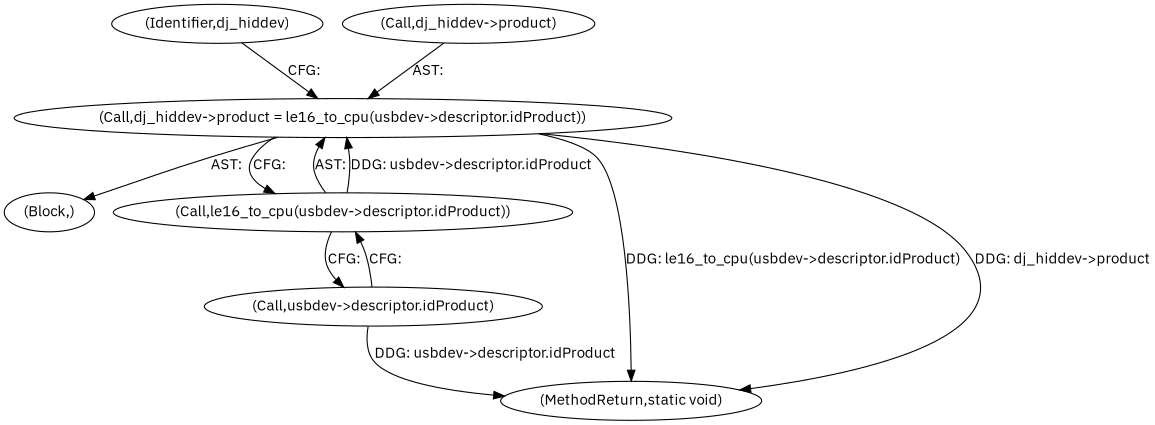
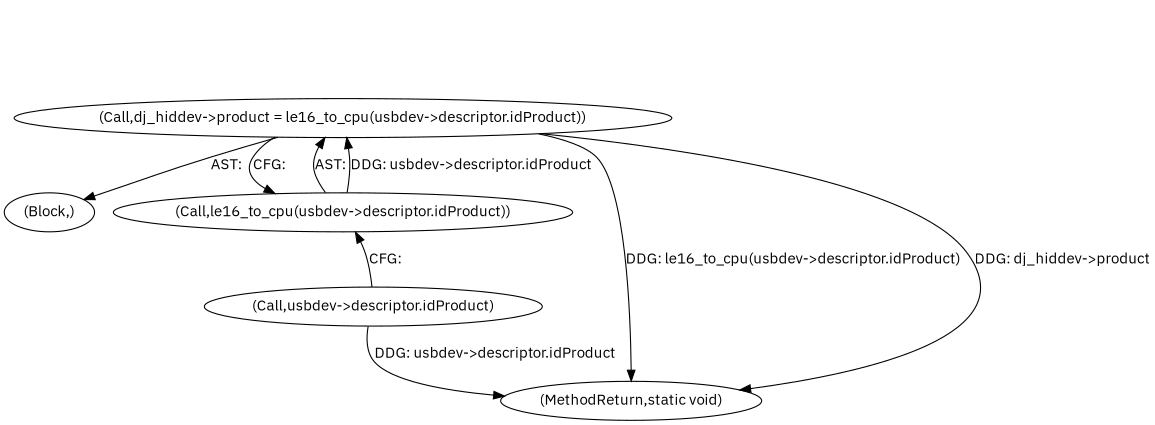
node "(Identifier,dj_hiddev)": removed
node "(Call,dj_hiddev->product)": removed
edge "(Call,le16_to_cpu(usbdev->descriptor.idProduct))" -> "(Call,usbdev->descriptor.idProduct)": removed, label "CFG:"
